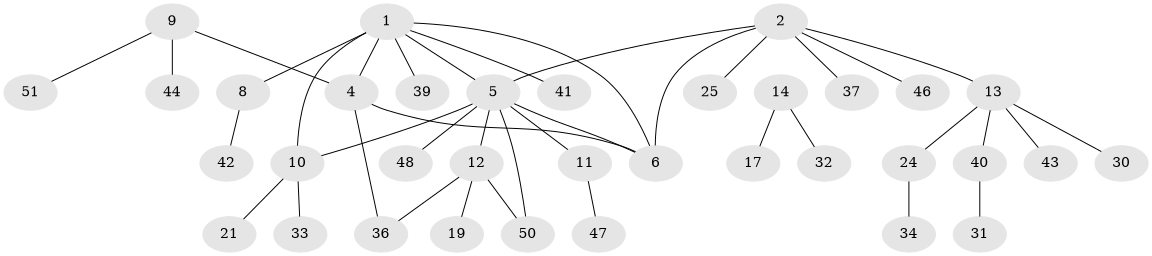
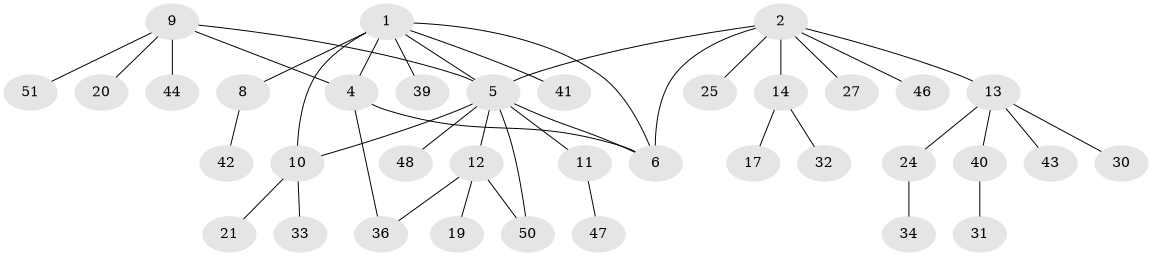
edge "9" -- "5": added
edge "2" -- "14": added
node "20": added
node "37": label "37" -> "27"
